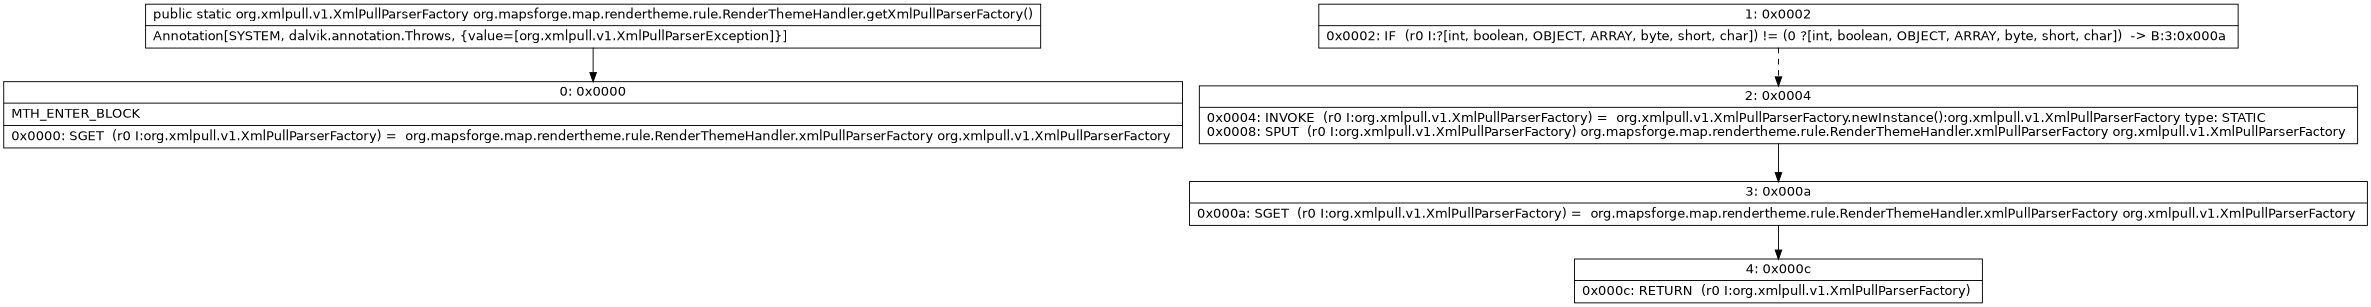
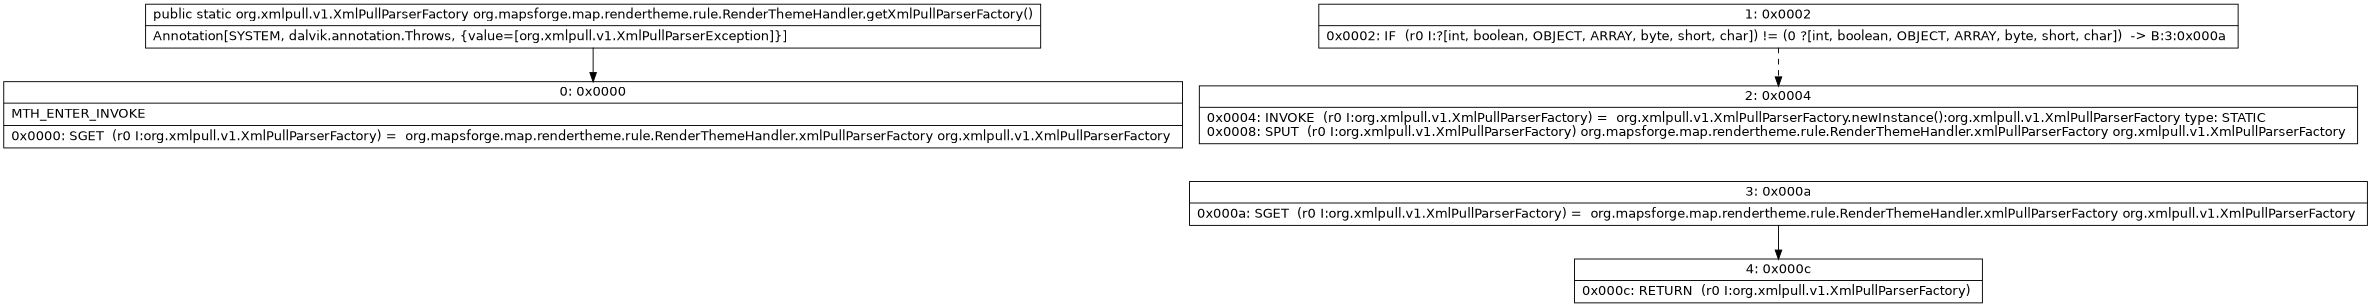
node "0: 0x0000": text "MTH_ENTER_BLOCK" -> "MTH_ENTER_INVOKE"
edge "2: 0x0004" -> "3: 0x000a": removed
